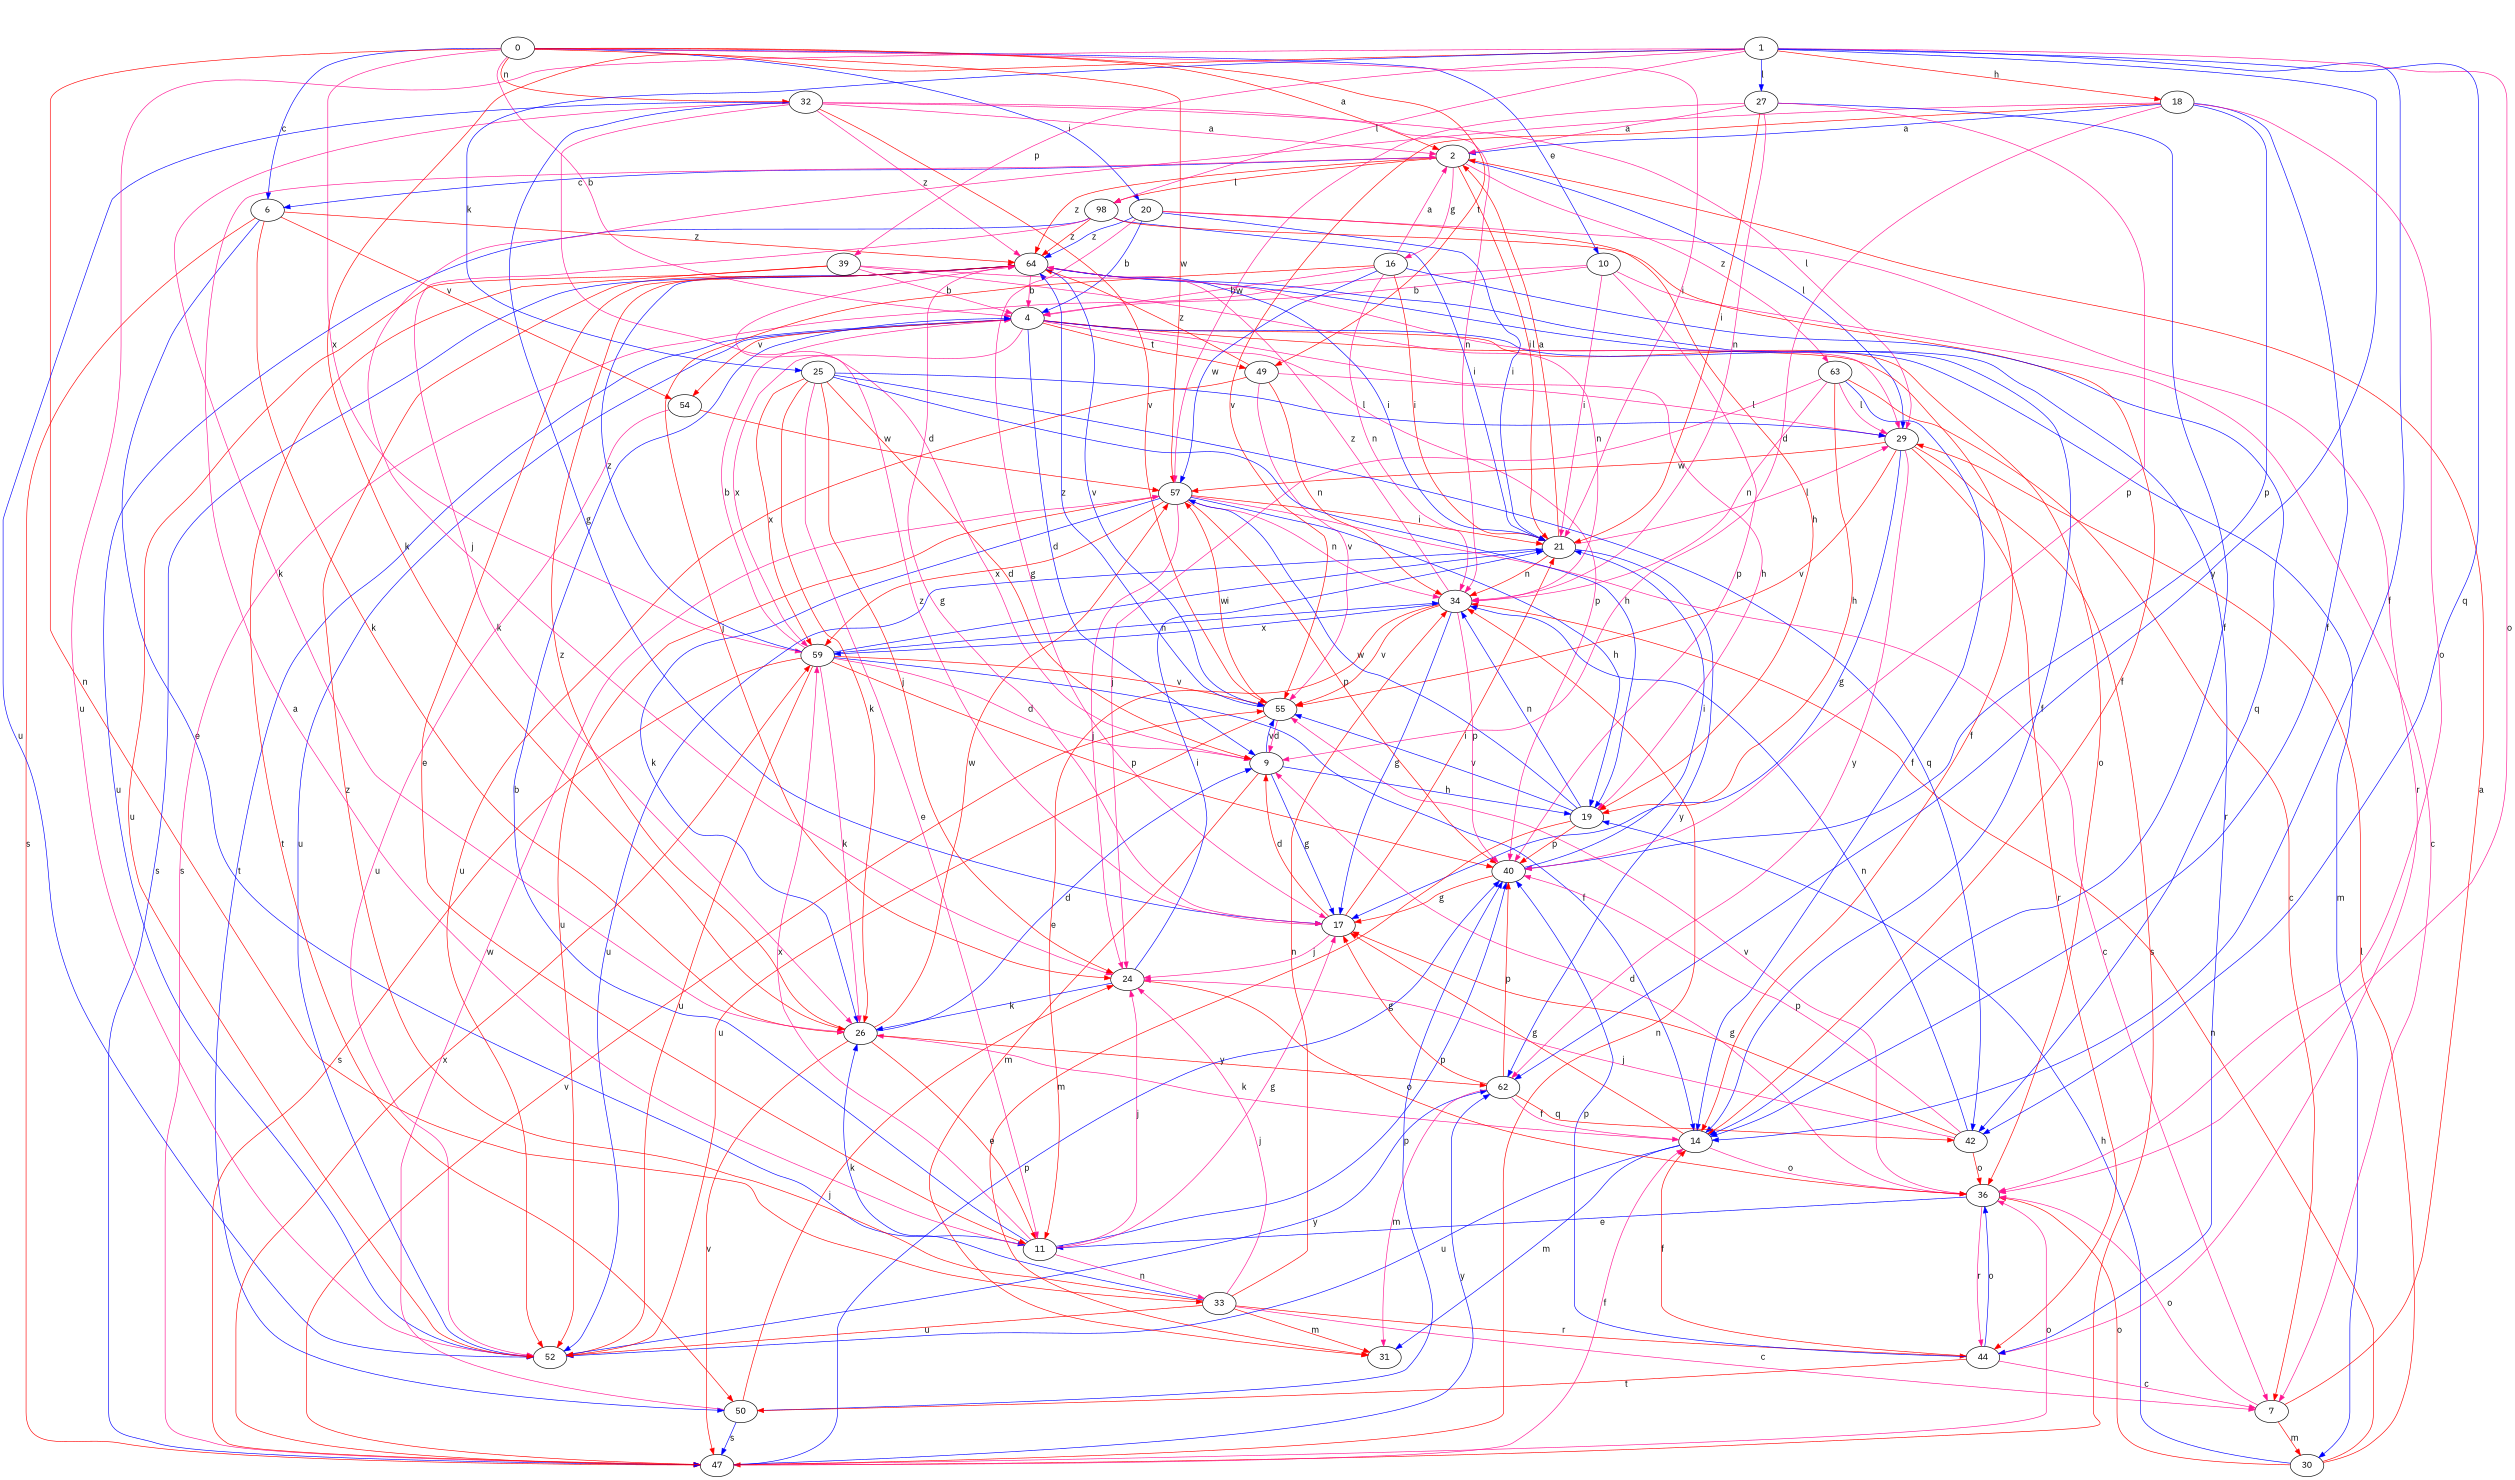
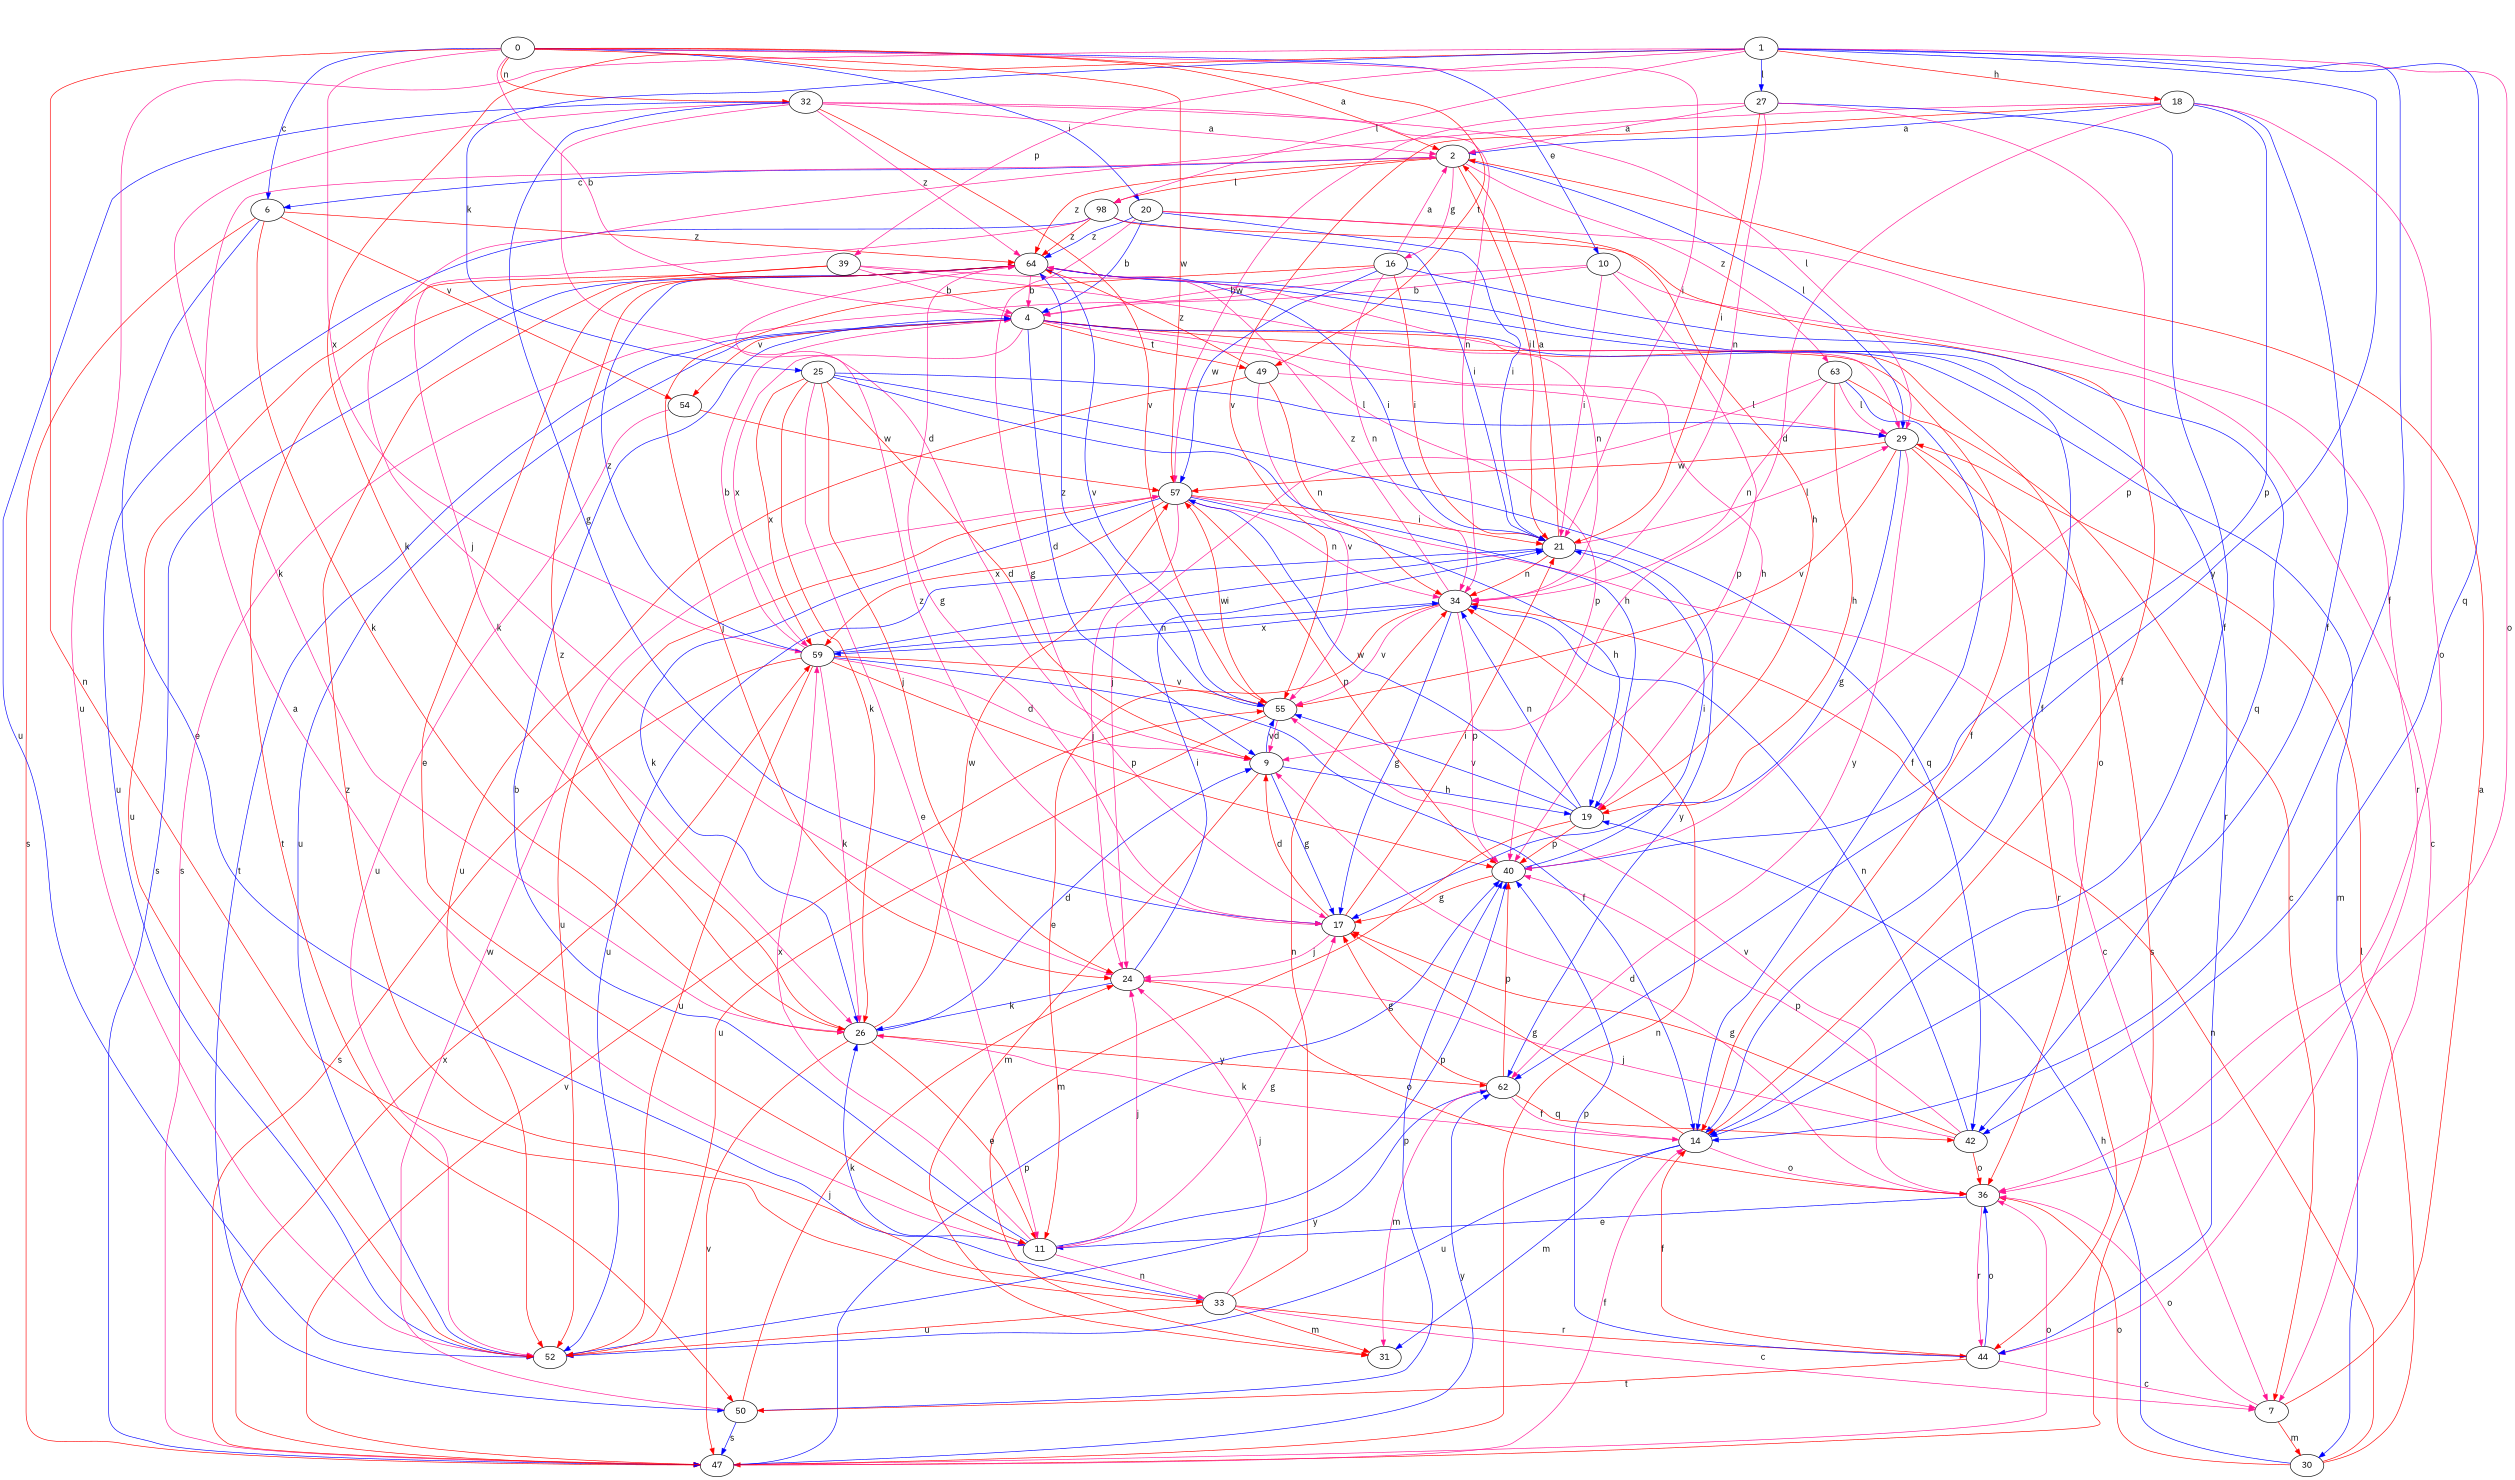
edge "34" -> "55": color red -> deeppink
